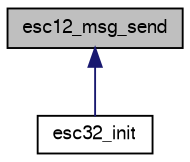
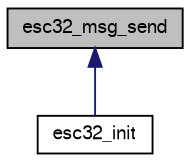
node "esc12_msg_send": label "esc12_msg_send" -> "esc32_msg_send"
